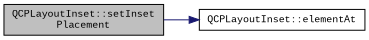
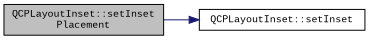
node "QCPLayoutInset::elementAt": label "QCPLayoutInset::elementAt" -> "QCPLayoutInset::setInset"
